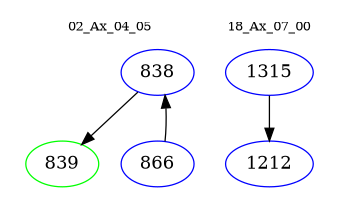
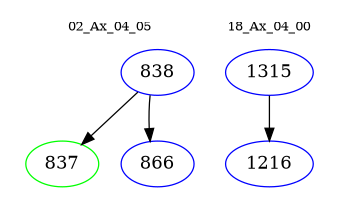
cluster "18_Ax_07_00": label "18_Ax_07_00" -> "18_Ax_04_00"
edge "866" -> "838": reversed
node "839": label "839" -> "837"
node "1212": label "1212" -> "1216"
